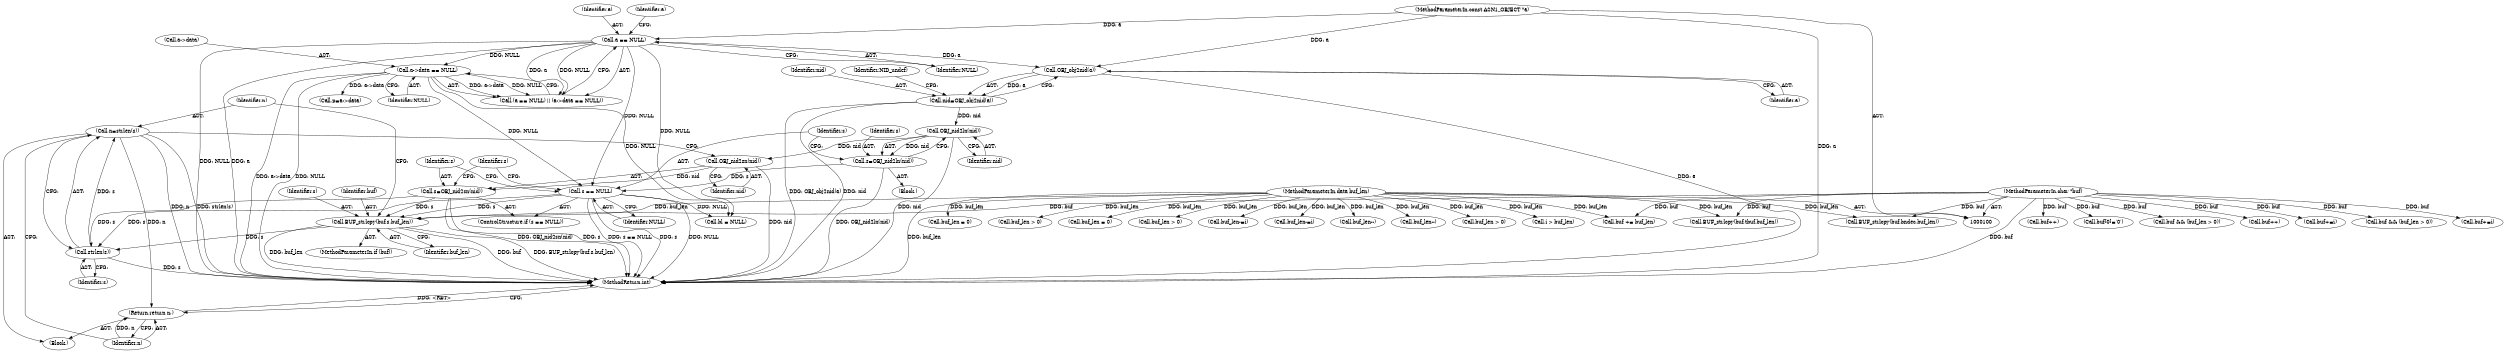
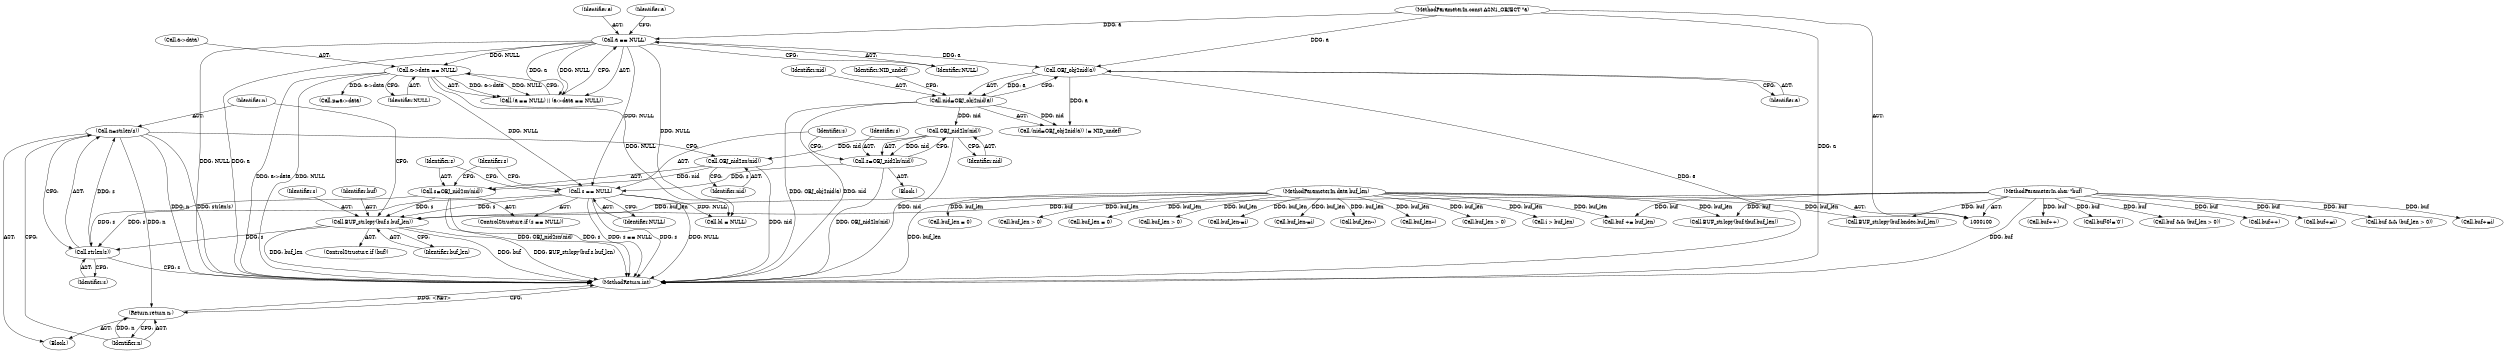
node "(Call,(nid=OBJ_obj2nid(a)) != NID_undef)": added
node "(MethodParameterIn,if (buf))": label "(MethodParameterIn,if (buf))" -> "(ControlStructure,if (buf))"
edge "(Call,strlen(s))" -> "(MethodReturn,int)": label "DDG: s" -> "CFG: s"
